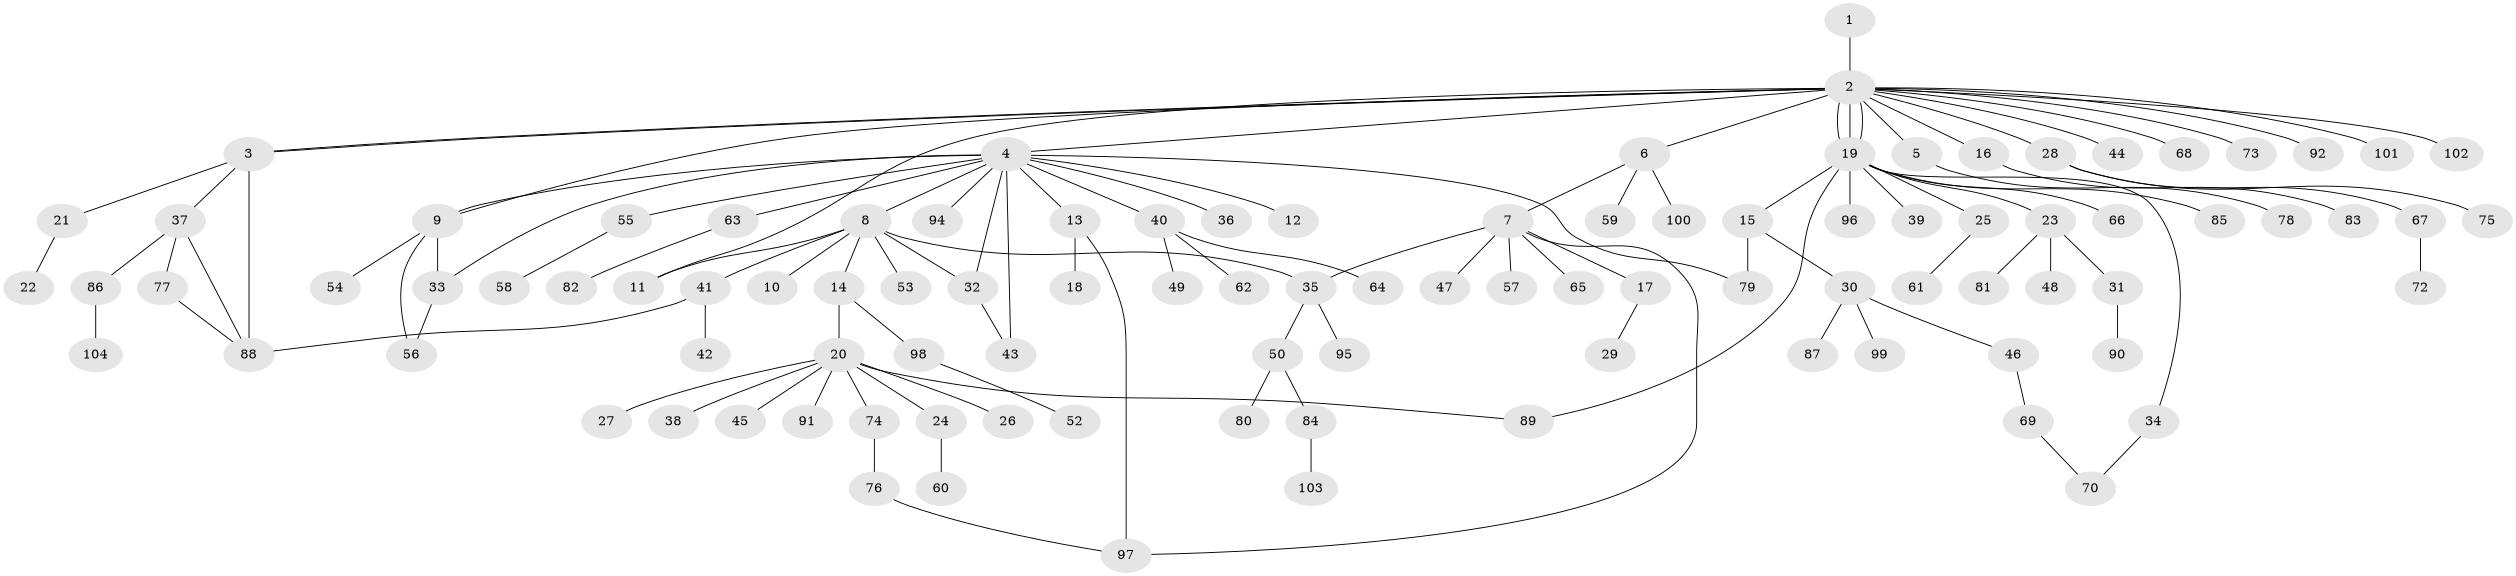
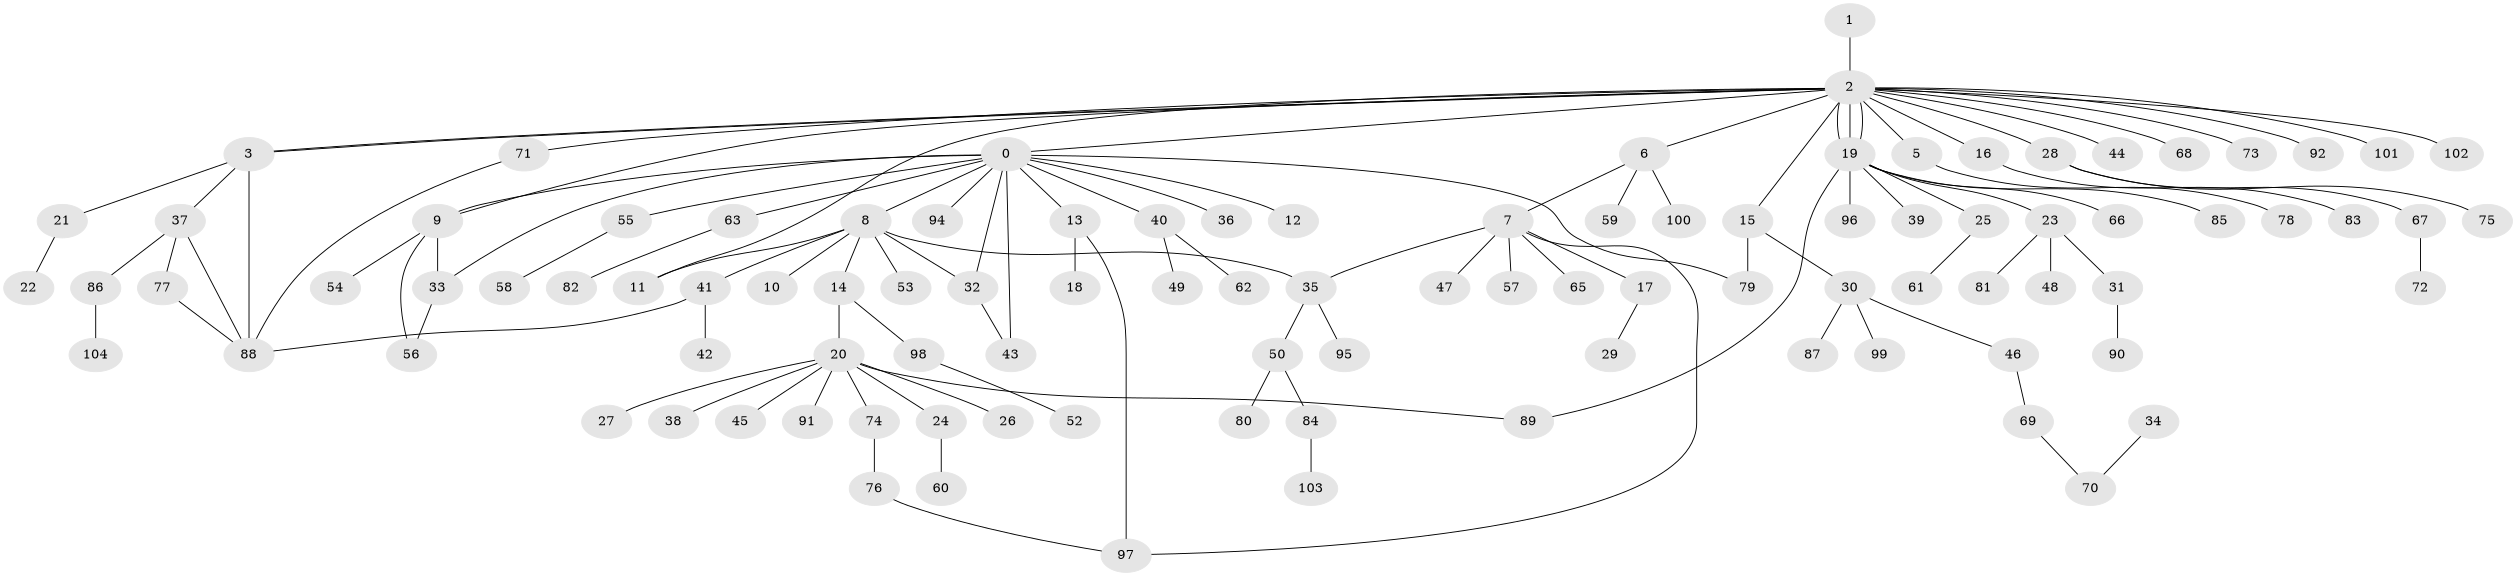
node "71": added
node "4": label "4" -> "0"
edge "19" -- "15": now "2" -- "15"
edge "19" -- "34": removed
node "64": removed
